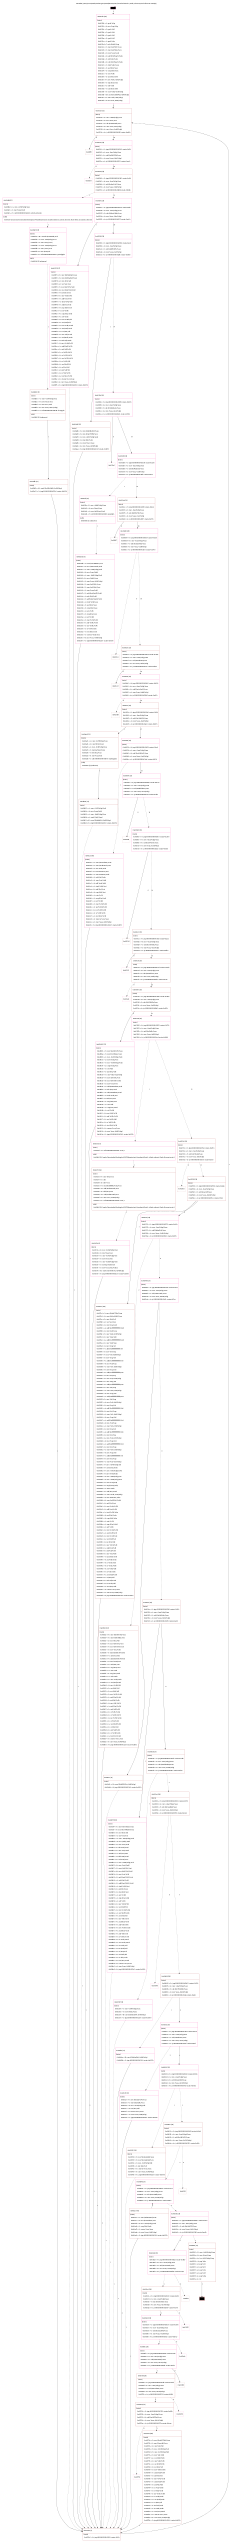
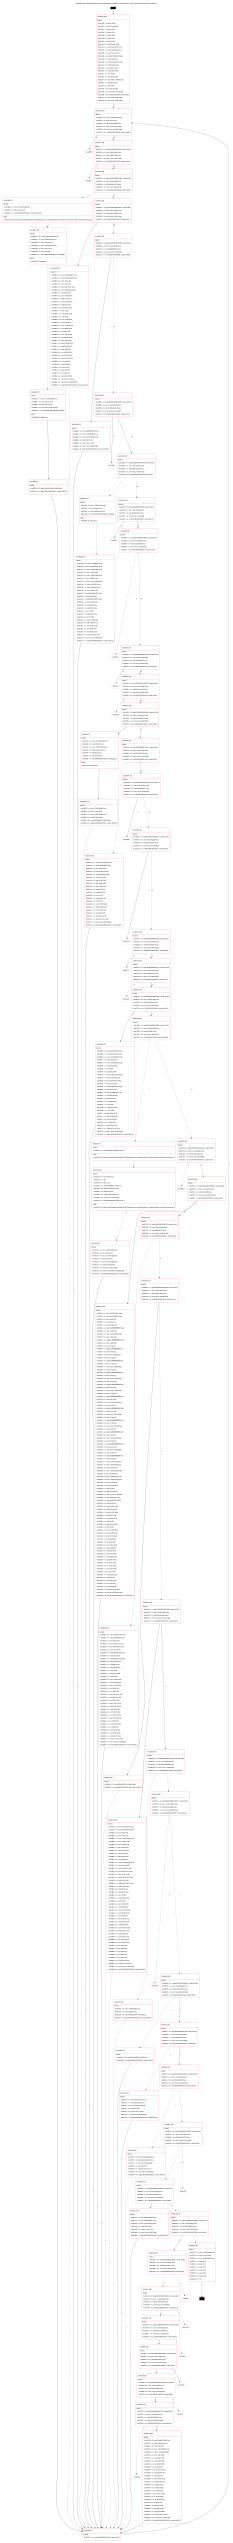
edge "0x401ac7 [30]" -> "0x401670 [28]": reversed
